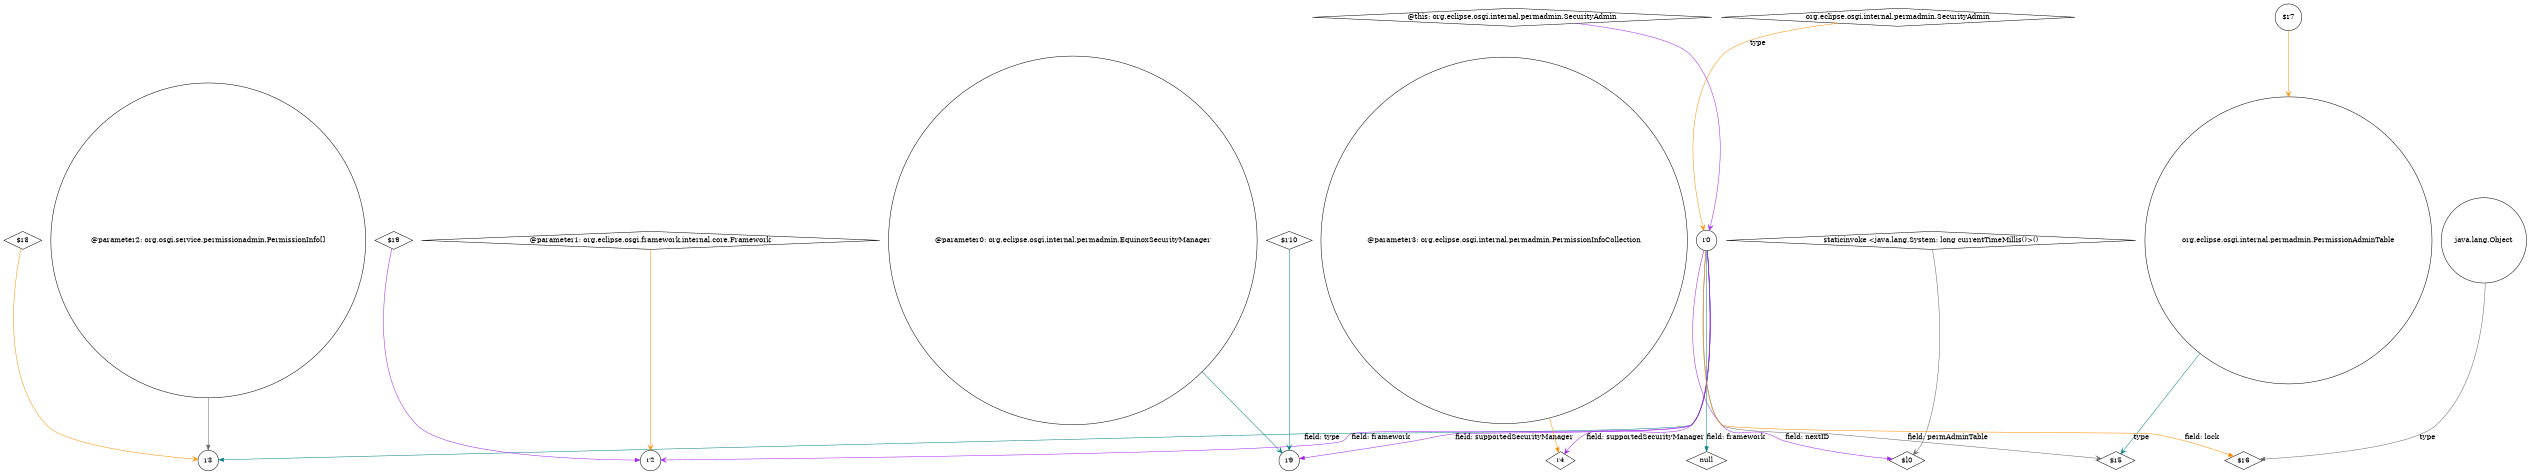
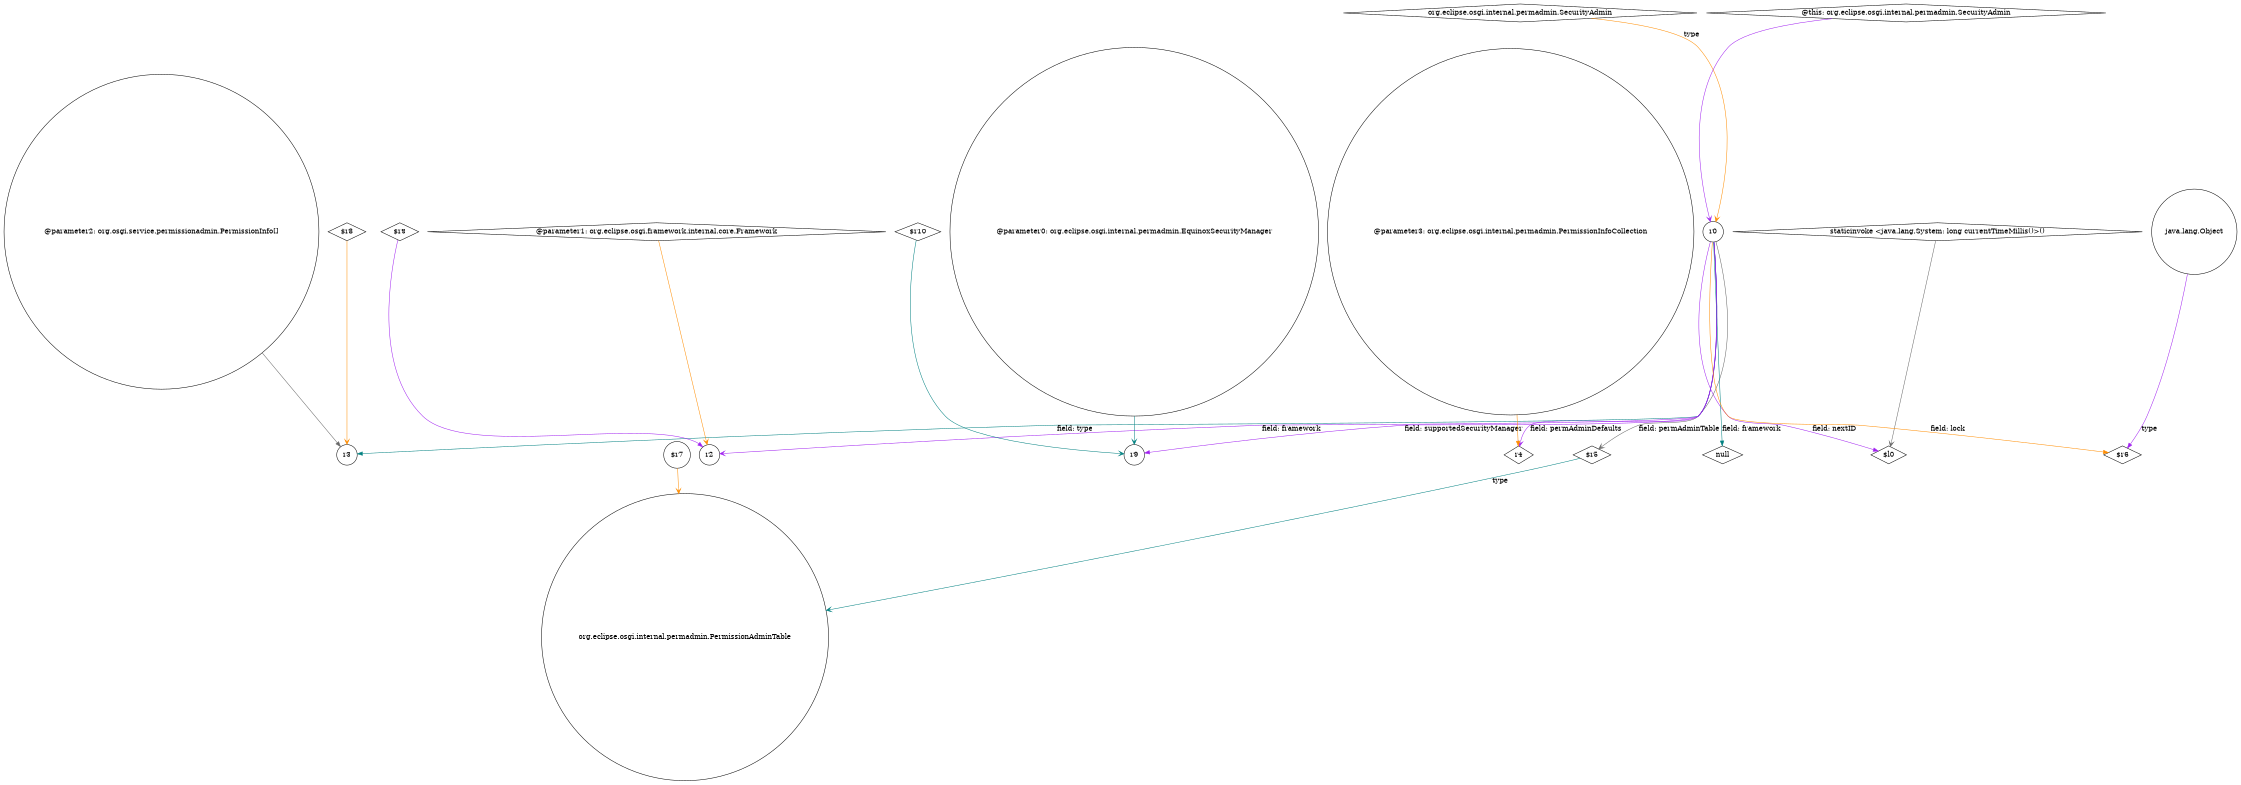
edge "org.eclipse.osgi.internal.permadmin.PermissionAdminTable" -> "$r5": reversed
edge "java.lang.Object" -> "$r6": color gray40 -> purple
edge "r0" -> "r4": label "field: supportedSecurityManager" -> "field: permAdminDefaults"
